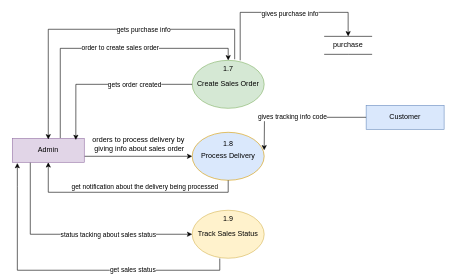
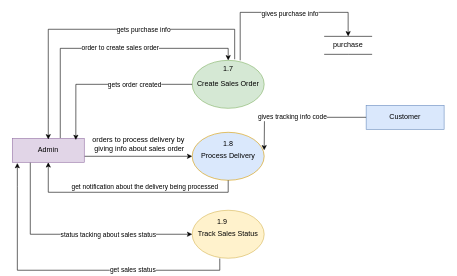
node "1.9": moved (228, 219) -> (222, 222)
